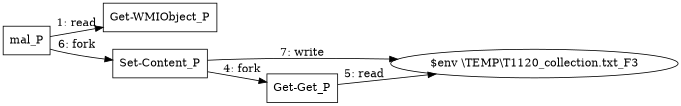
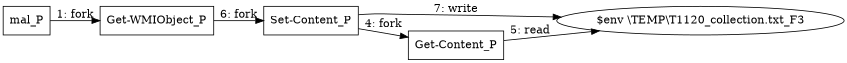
edge "mal_P" -> "Get-WMIObject_P": label "1: read" -> "1: fork"
edge "mal_P" -> "Set-Content_P": now "Get-WMIObject_P" -> "Set-Content_P"
node "Get-Get_P": label "Get-Get_P" -> "Get-Content_P"
